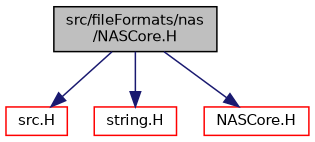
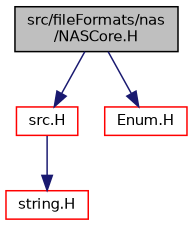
edge "src/fileFormats/nas /NASCore.H" -> "string.H": now "src.H" -> "string.H"
node "NASCore.H": label "NASCore.H" -> "Enum.H"
